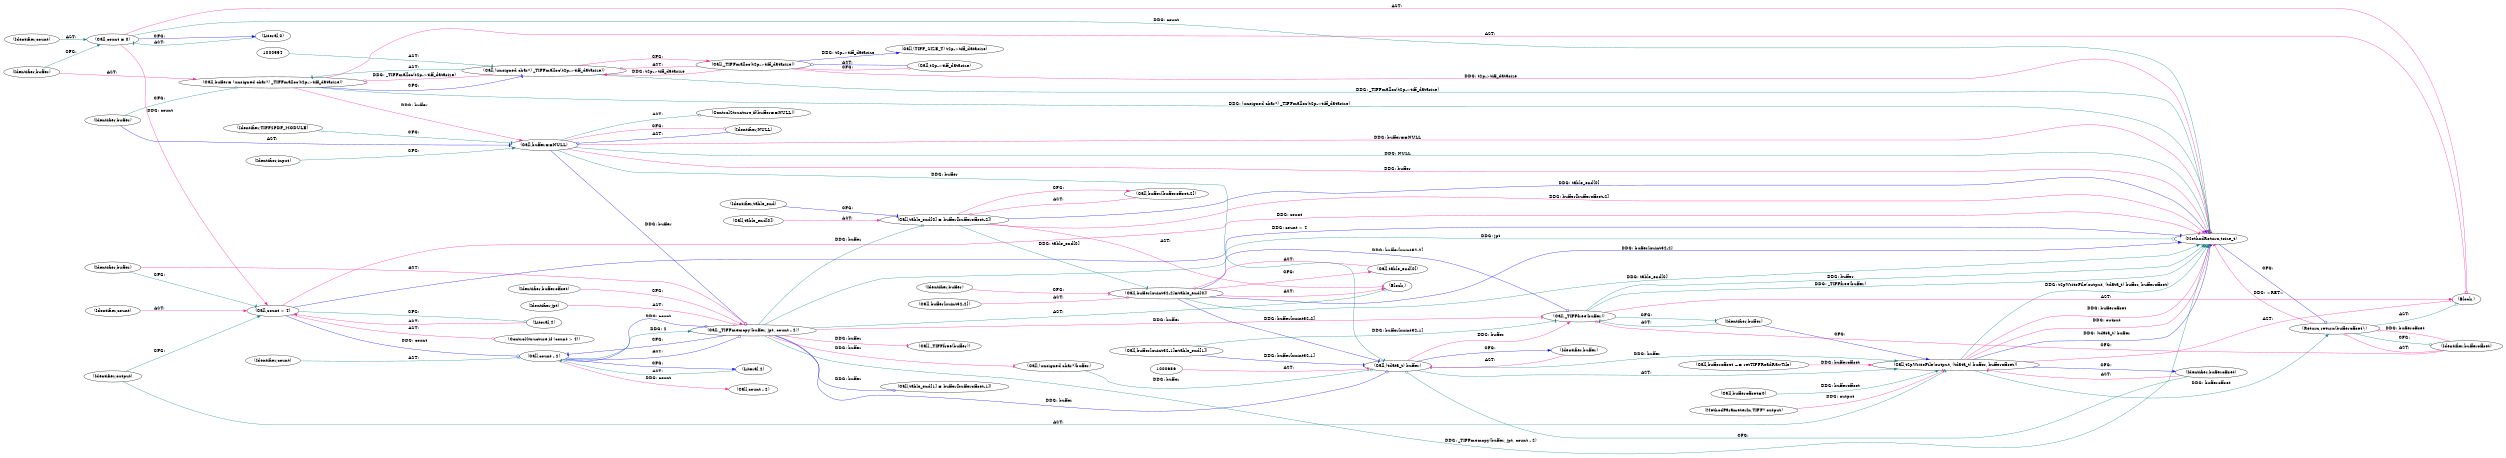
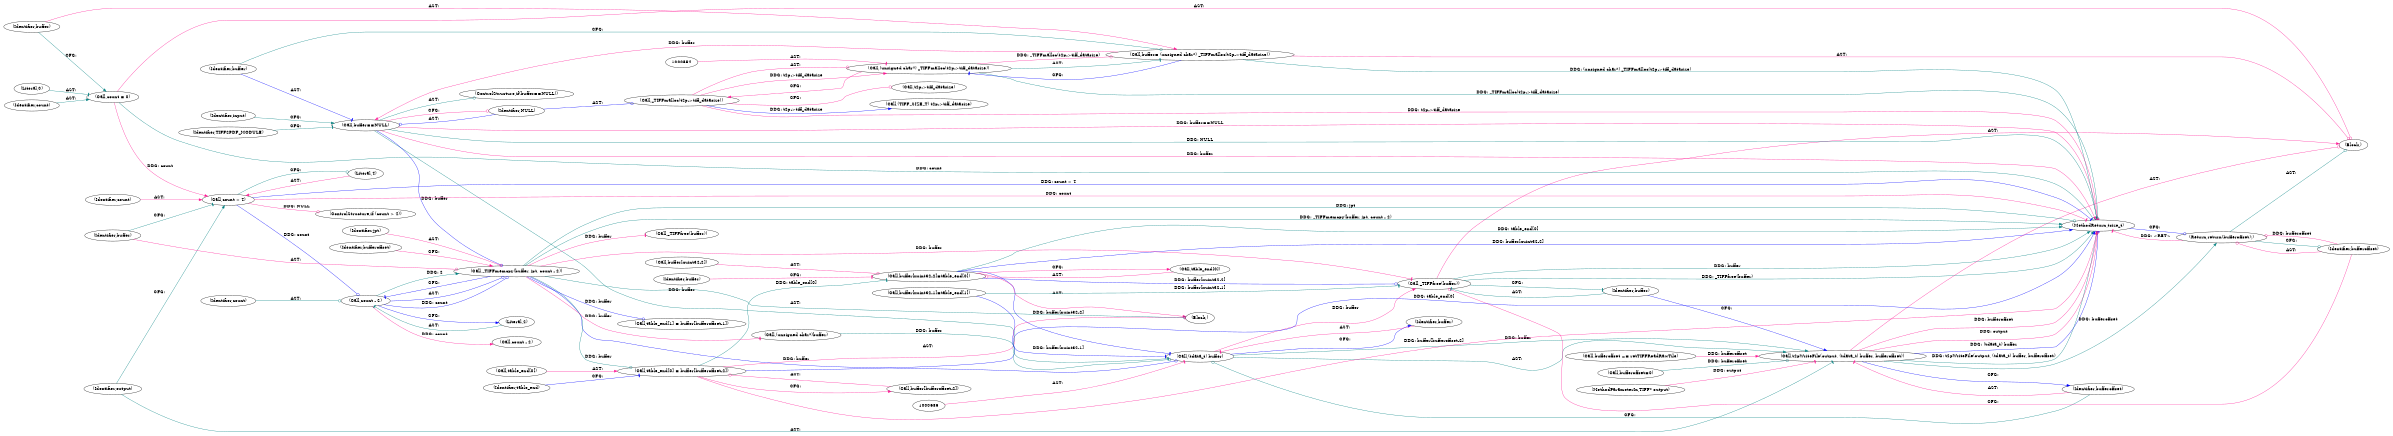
edge "(Call,count = 0)" -> "(Literal,0)": removed, label "CFG:"
edge "1000554" -> "(Call,(unsigned char*) _TIFFmalloc(t2p->tiff_datasize))": color teal -> deeppink
edge "(Call,t2p->tiff_datasize)" -> "(Call,_TIFFmalloc(t2p->tiff_datasize))": now "(Identifier,NULL)" -> "(Call,_TIFFmalloc(t2p->tiff_datasize))"
edge "(Call,count > 4)" -> "(ControlStructure,if (count > 4))": label "AST: " -> "DDG: NULL"
edge "(Call,bufferoffset=0)" -> "(Call,t2pWriteFile(output, (tdata_t) buffer, bufferoffset))": arrowhead normal -> odot
